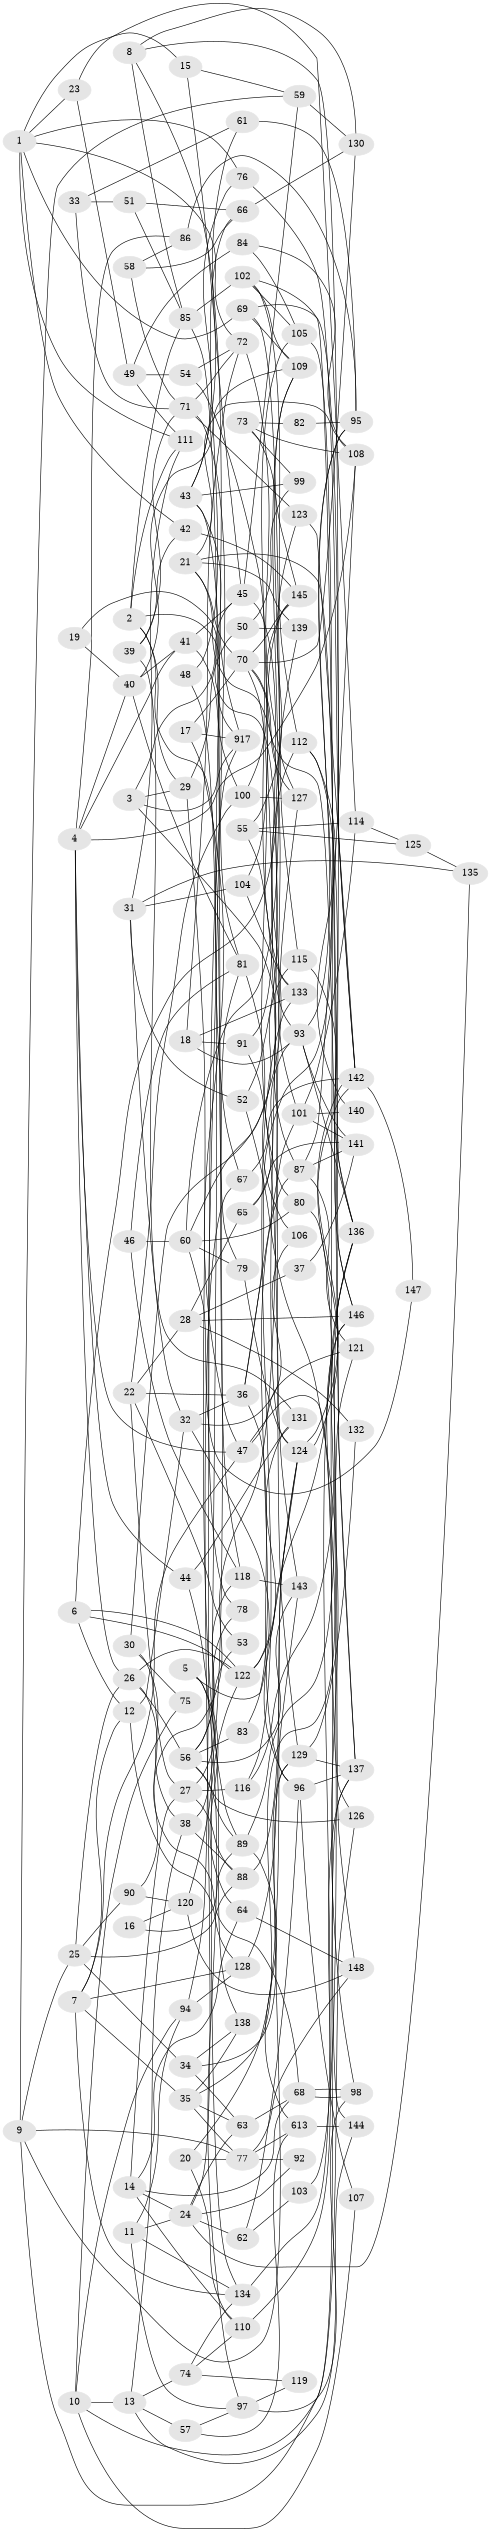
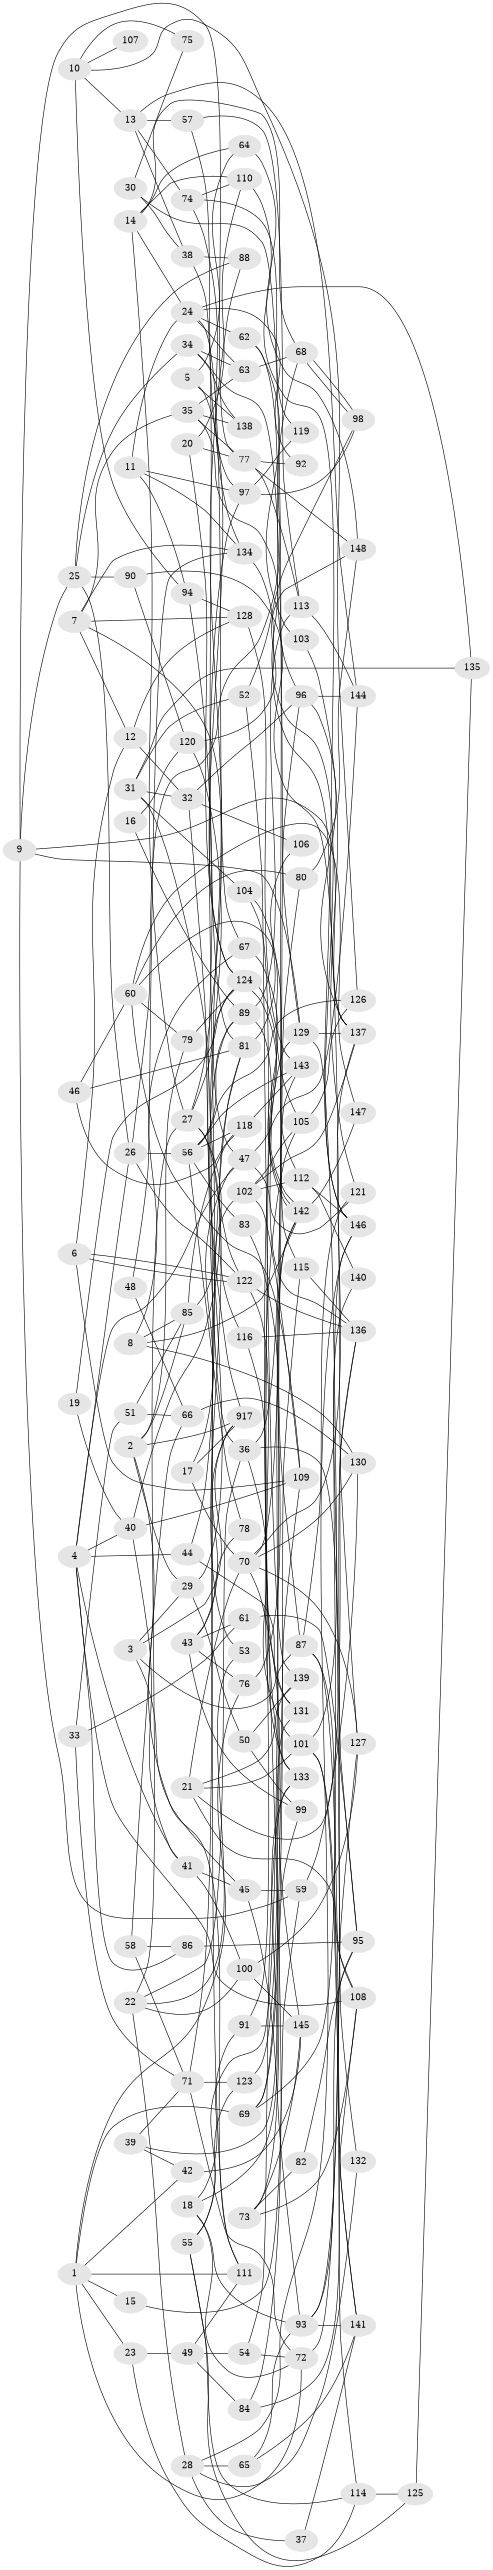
edge "15" -- "45": removed
edge "124" -- "88": now "124" -- "27"
edge "96" -- "107": now "96" -- "144"
node "613": label "613" -> "113"
